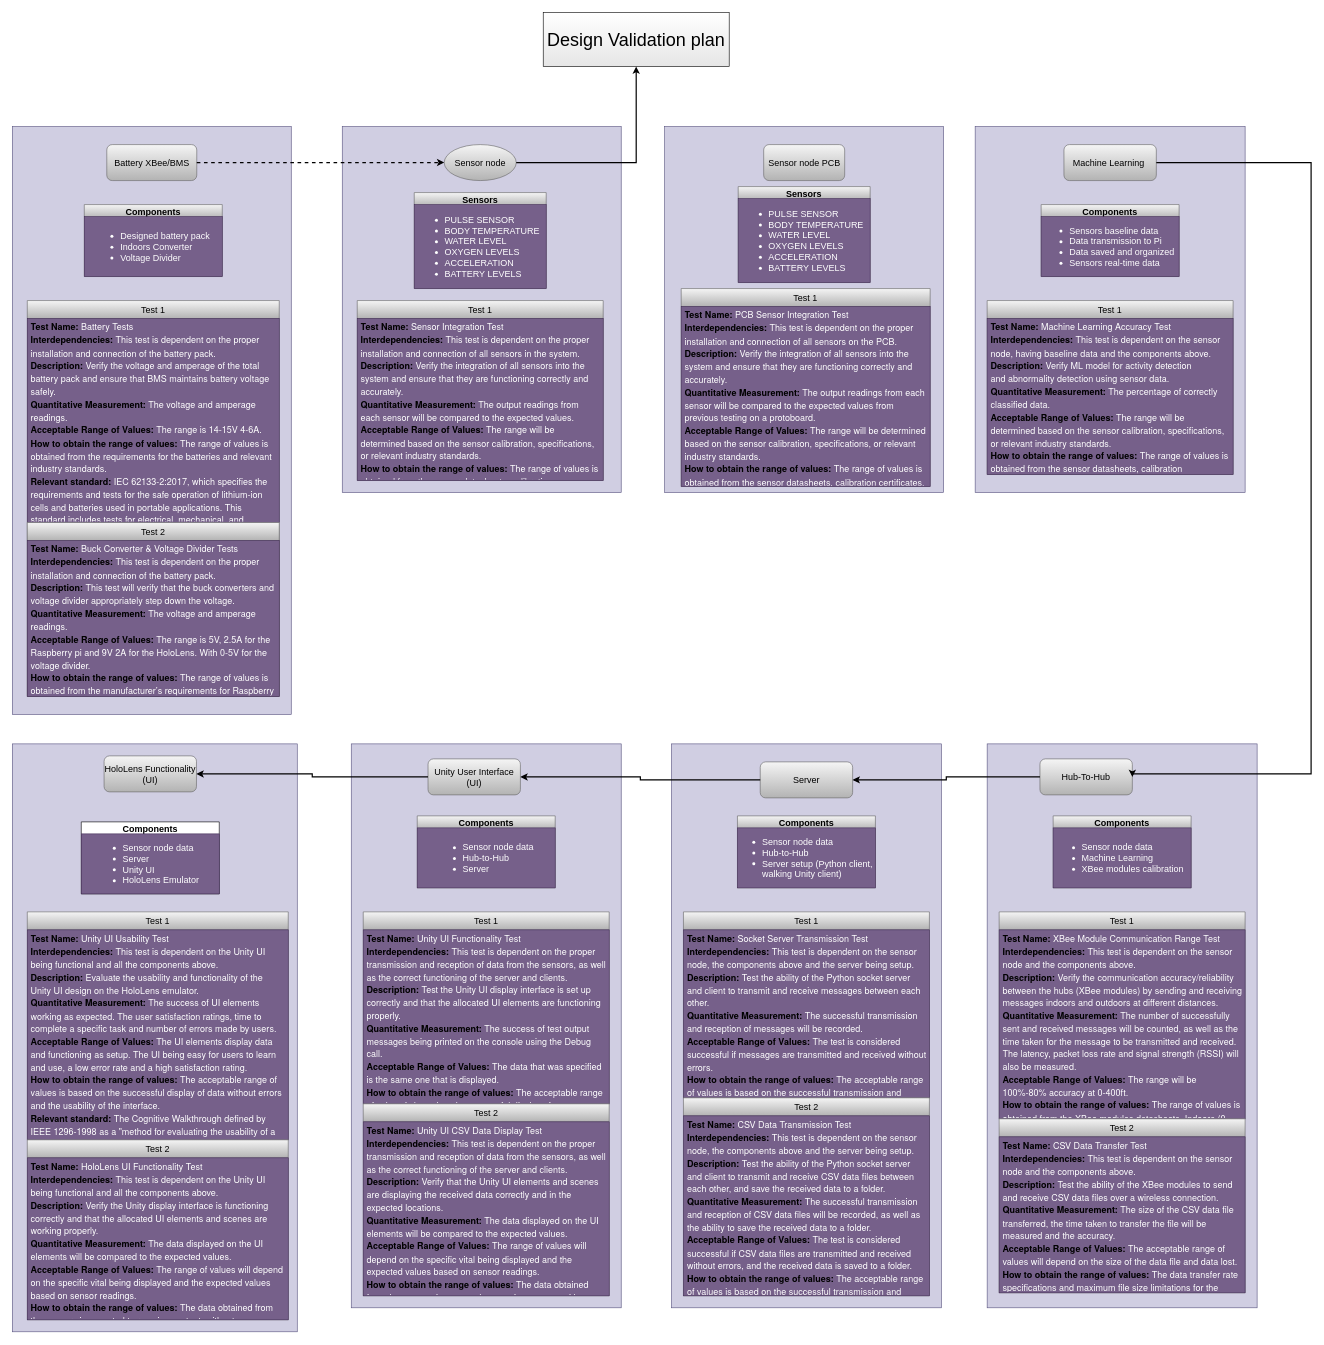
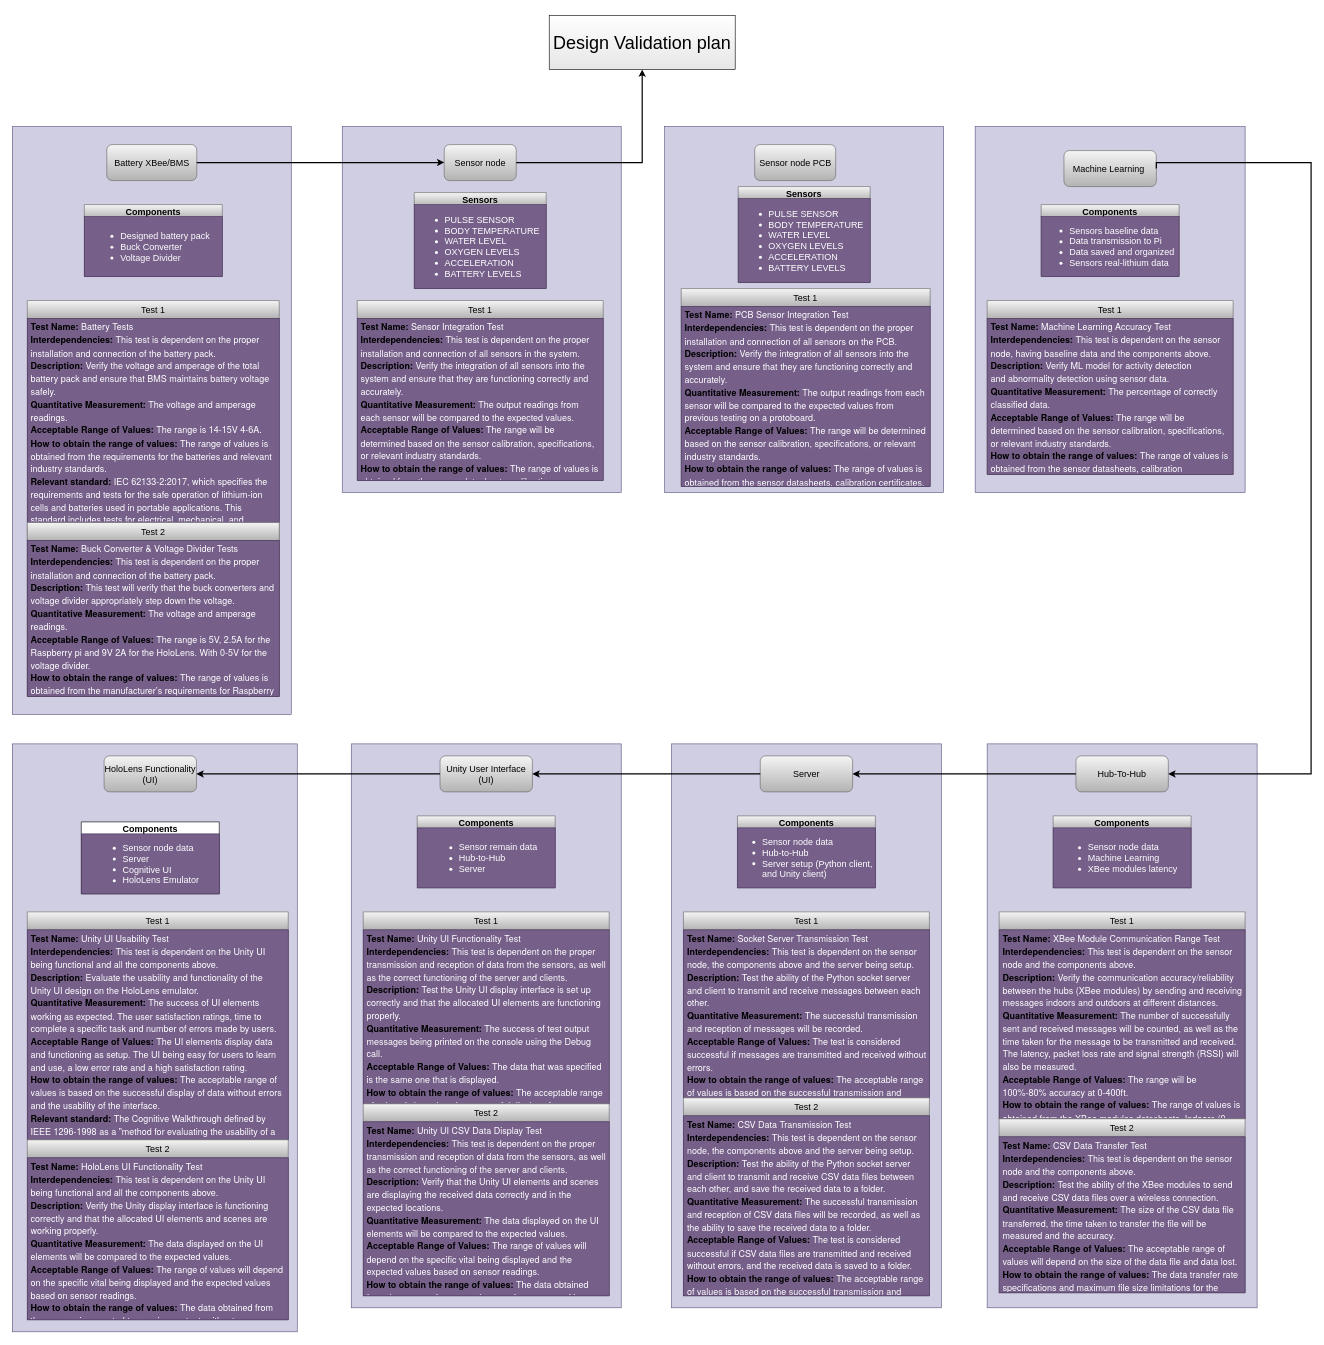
node "Design Validation plan": moved (636, 39) -> (642, 42)
edge "Battery XBee/BMS" -> "Sensor node": style dashed -> solid
node "Sensor node": shape ellipse -> rounded rectangle
node "Sensor node PCB": moved (804, 162) -> (795, 162)
node "Machine Learning": moved (1110, 162) -> (1110, 168)
node "Designed battery pack Indoors Converter Voltage Divider": label "Designed battery pack Indoors Converter Voltage Divider" -> "Designed battery pack Buck Converter Voltage Divider"
node "Sensors baseline data Data transmission to Pi Data saved and organized Sensors real-time data": label "Sensors baseline data Data transmission to Pi Data saved and organized Sensors real-time data" -> "Sensors baseline data Data transmission to Pi Data saved and organized Sensors real-lithium data"
node "Unity User Interface (UI)": moved (474, 777) -> (486, 774)
node "Hub-To-Hub": moved (1086, 777) -> (1122, 774)
node "Server": moved (807, 780) -> (807, 774)
node "Sensor node data Hub-to-Hub Server": label "Sensor node data Hub-to-Hub Server" -> "Sensor remain data Hub-to-Hub Server"
node "Sensor node data Hub-to-Hub Server setup (Python client, walking Unity client)": label "Sensor node data Hub-to-Hub Server setup (Python client, walking Unity client)" -> "Sensor node data Hub-to-Hub Server setup (Python client, and Unity client)"
node "Sensor node data Machine Learning XBee modules calibration": label "Sensor node data Machine Learning XBee modules calibration" -> "Sensor node data Machine Learning XBee modules latency"
node "Sensor node data Server Unity UI HoloLens Emulator": label "Sensor node data Server Unity UI HoloLens Emulator" -> "Sensor node data Server Cognitive UI HoloLens Emulator"
